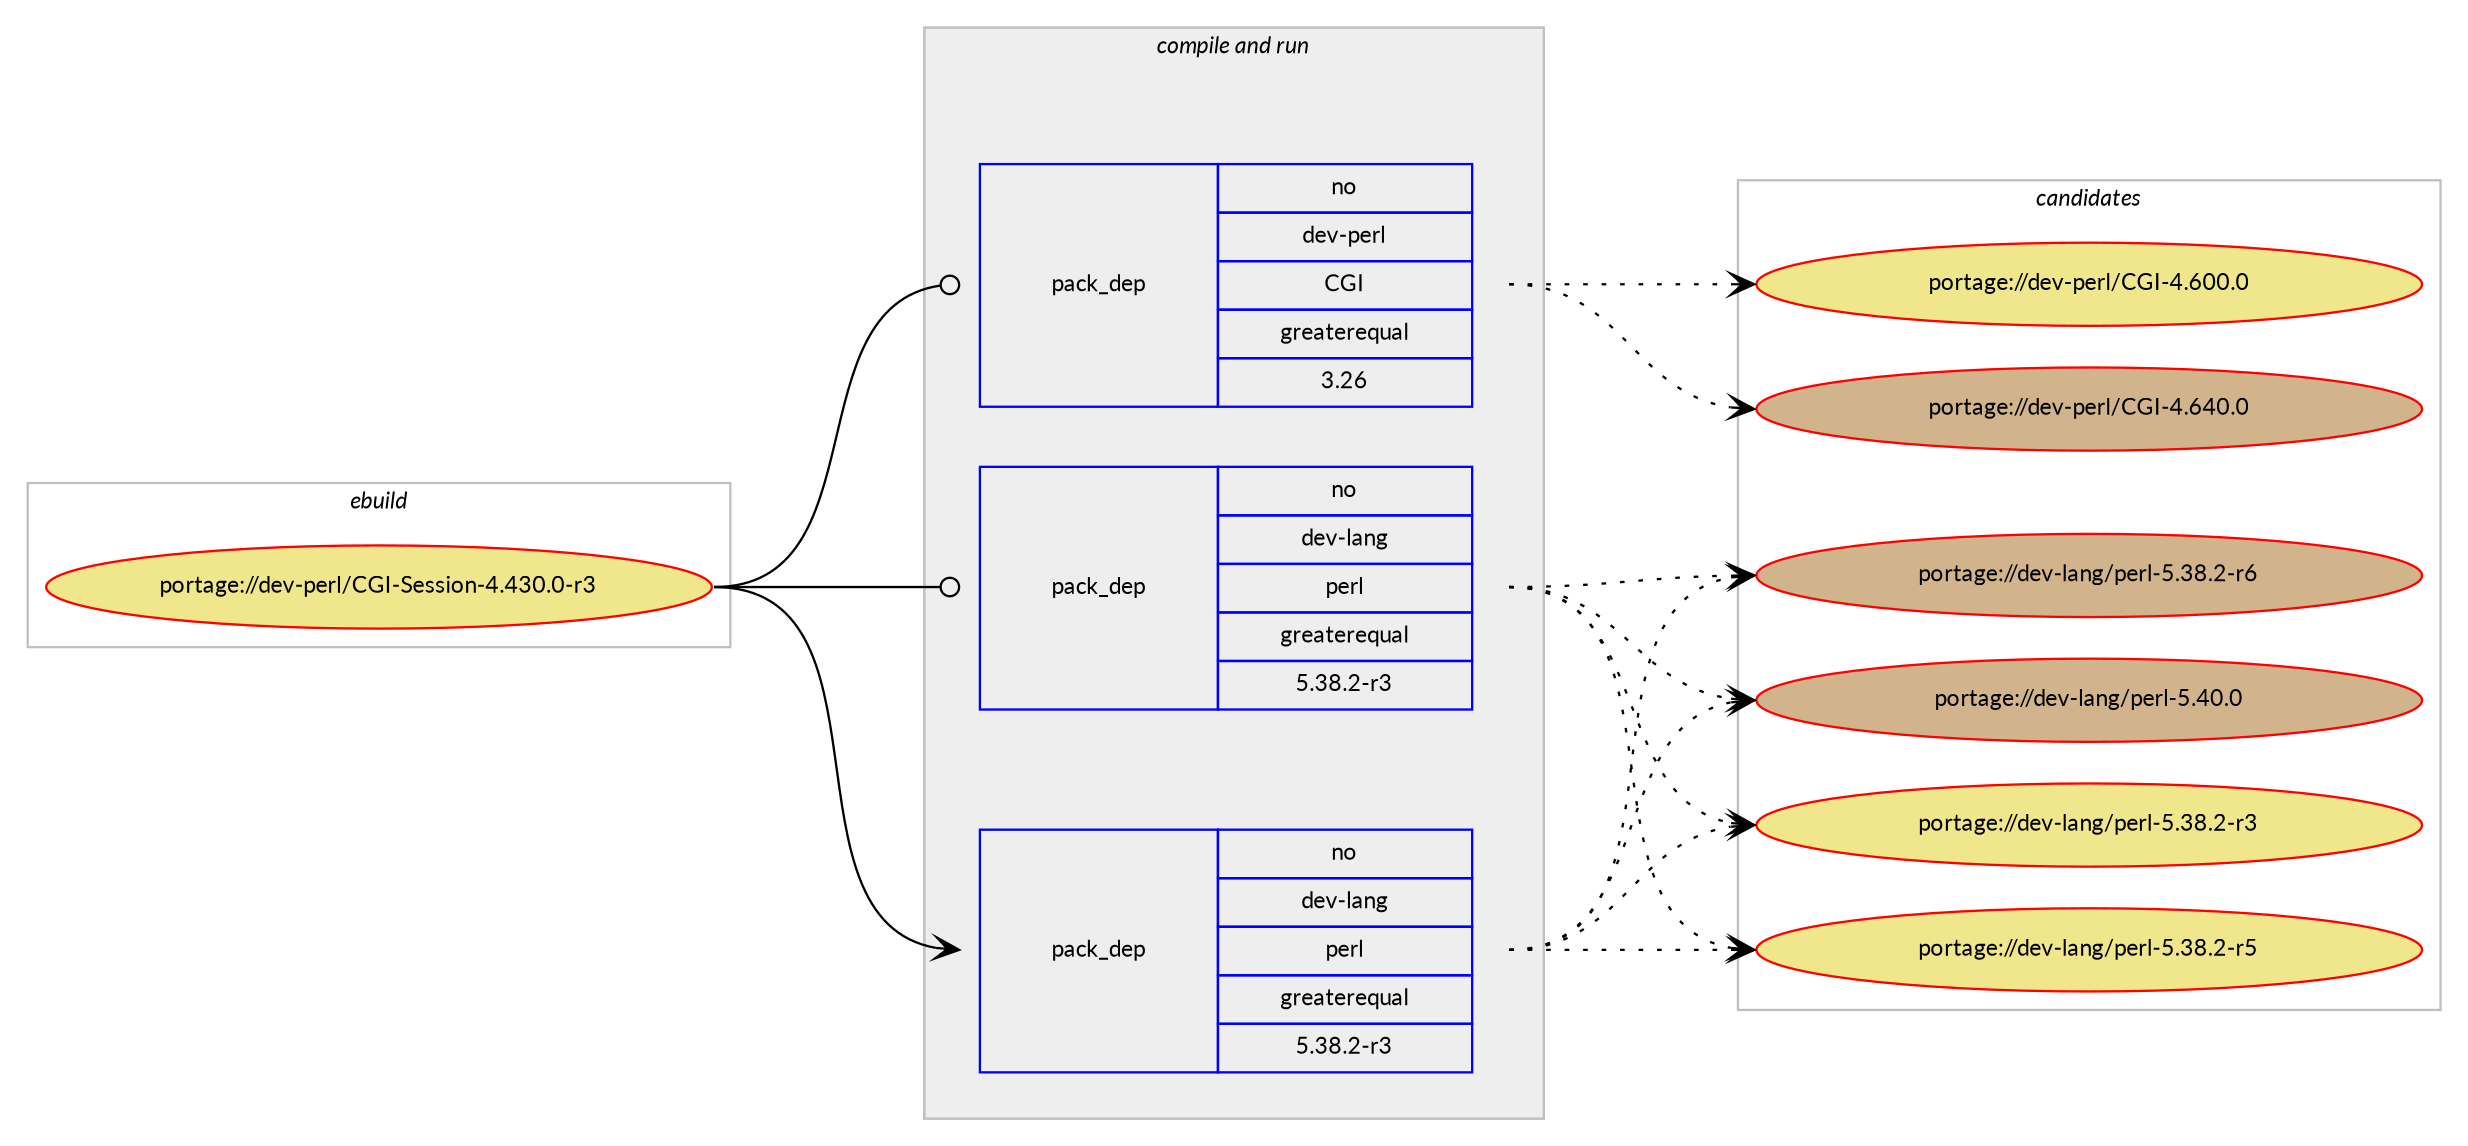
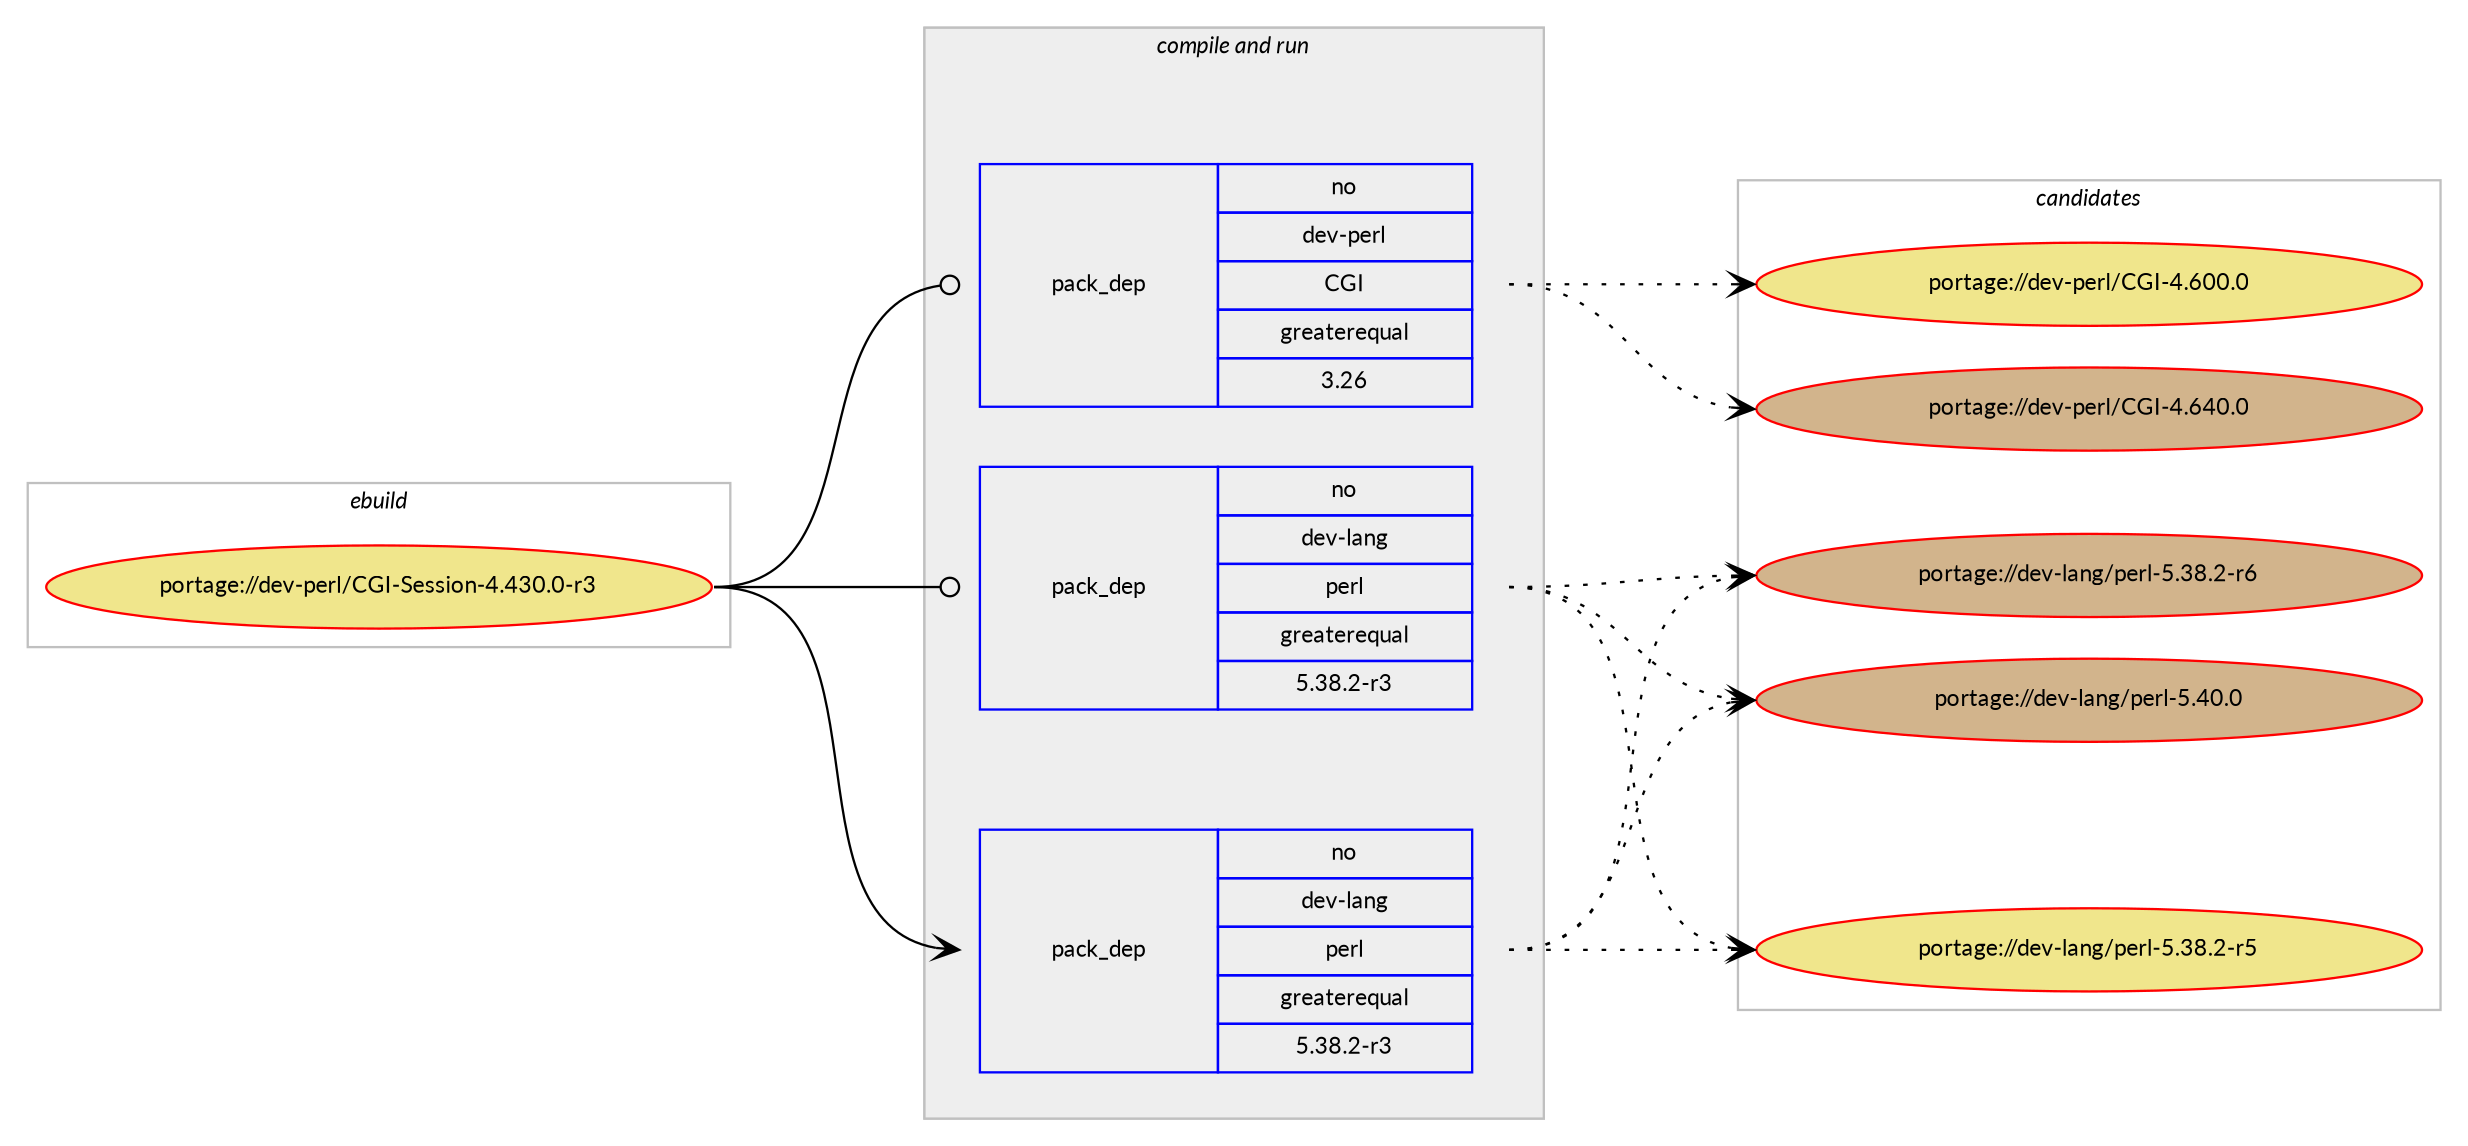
node "portage://dev-lang/perl-5.38.2-r3": removed
